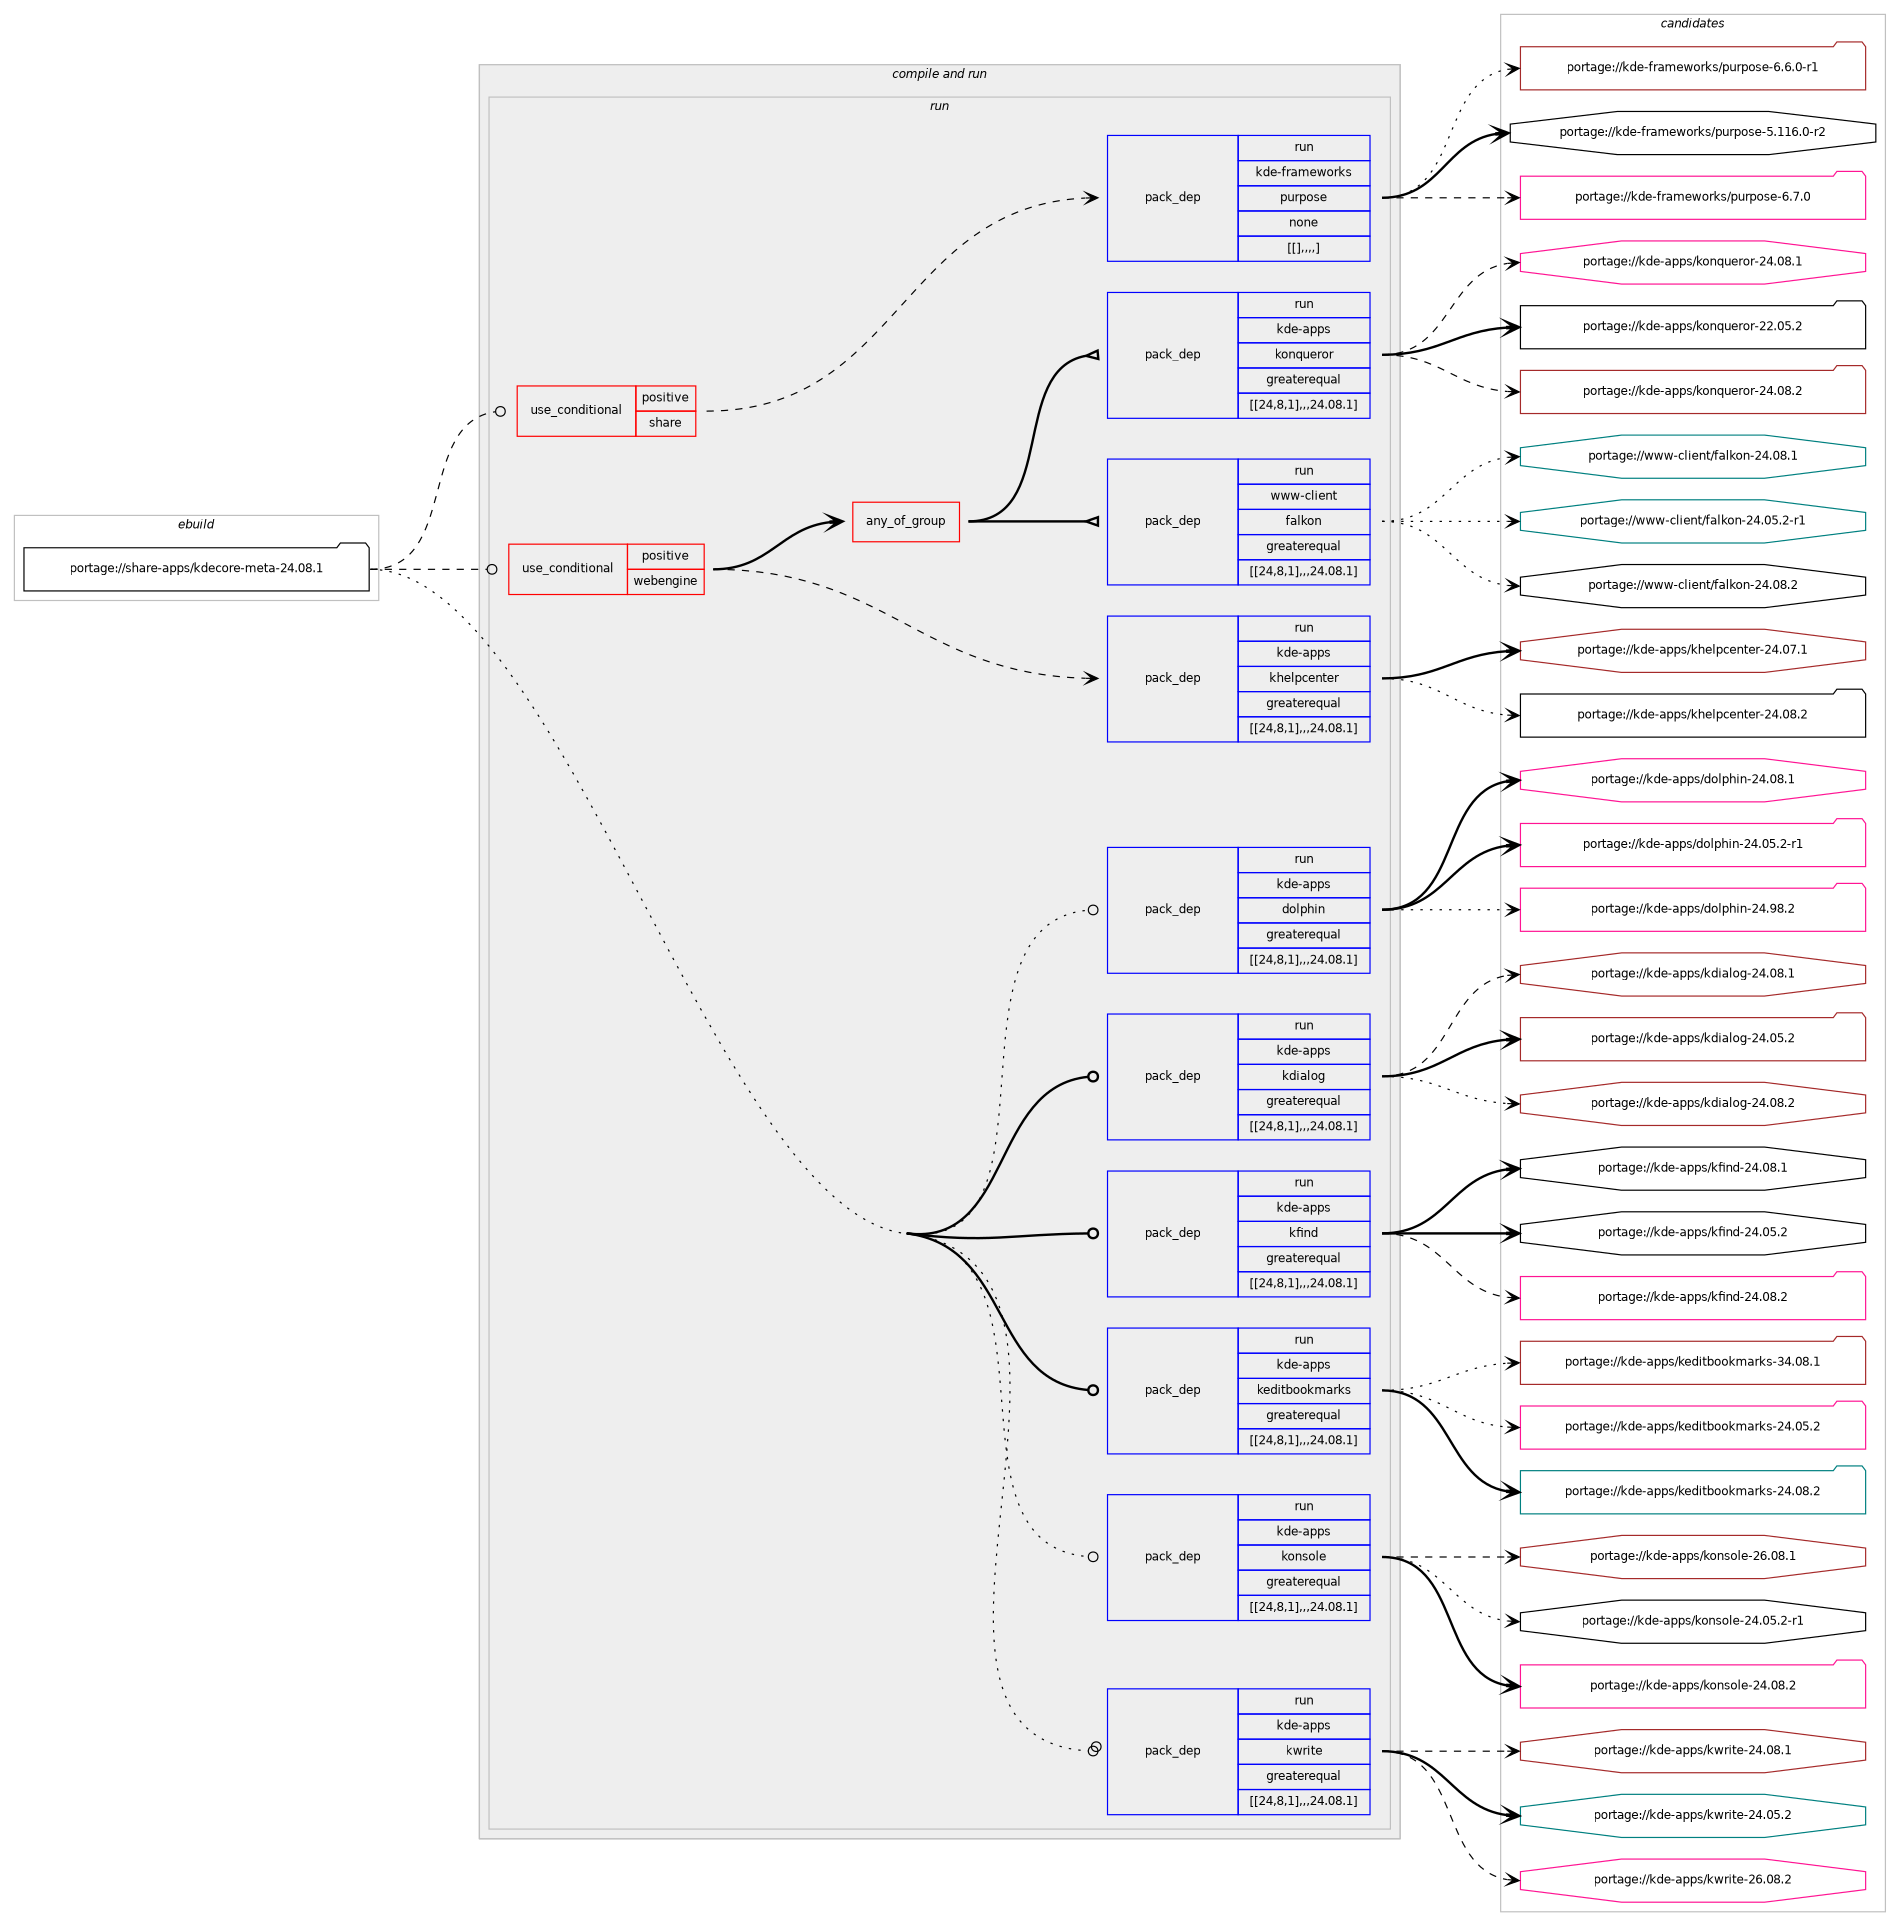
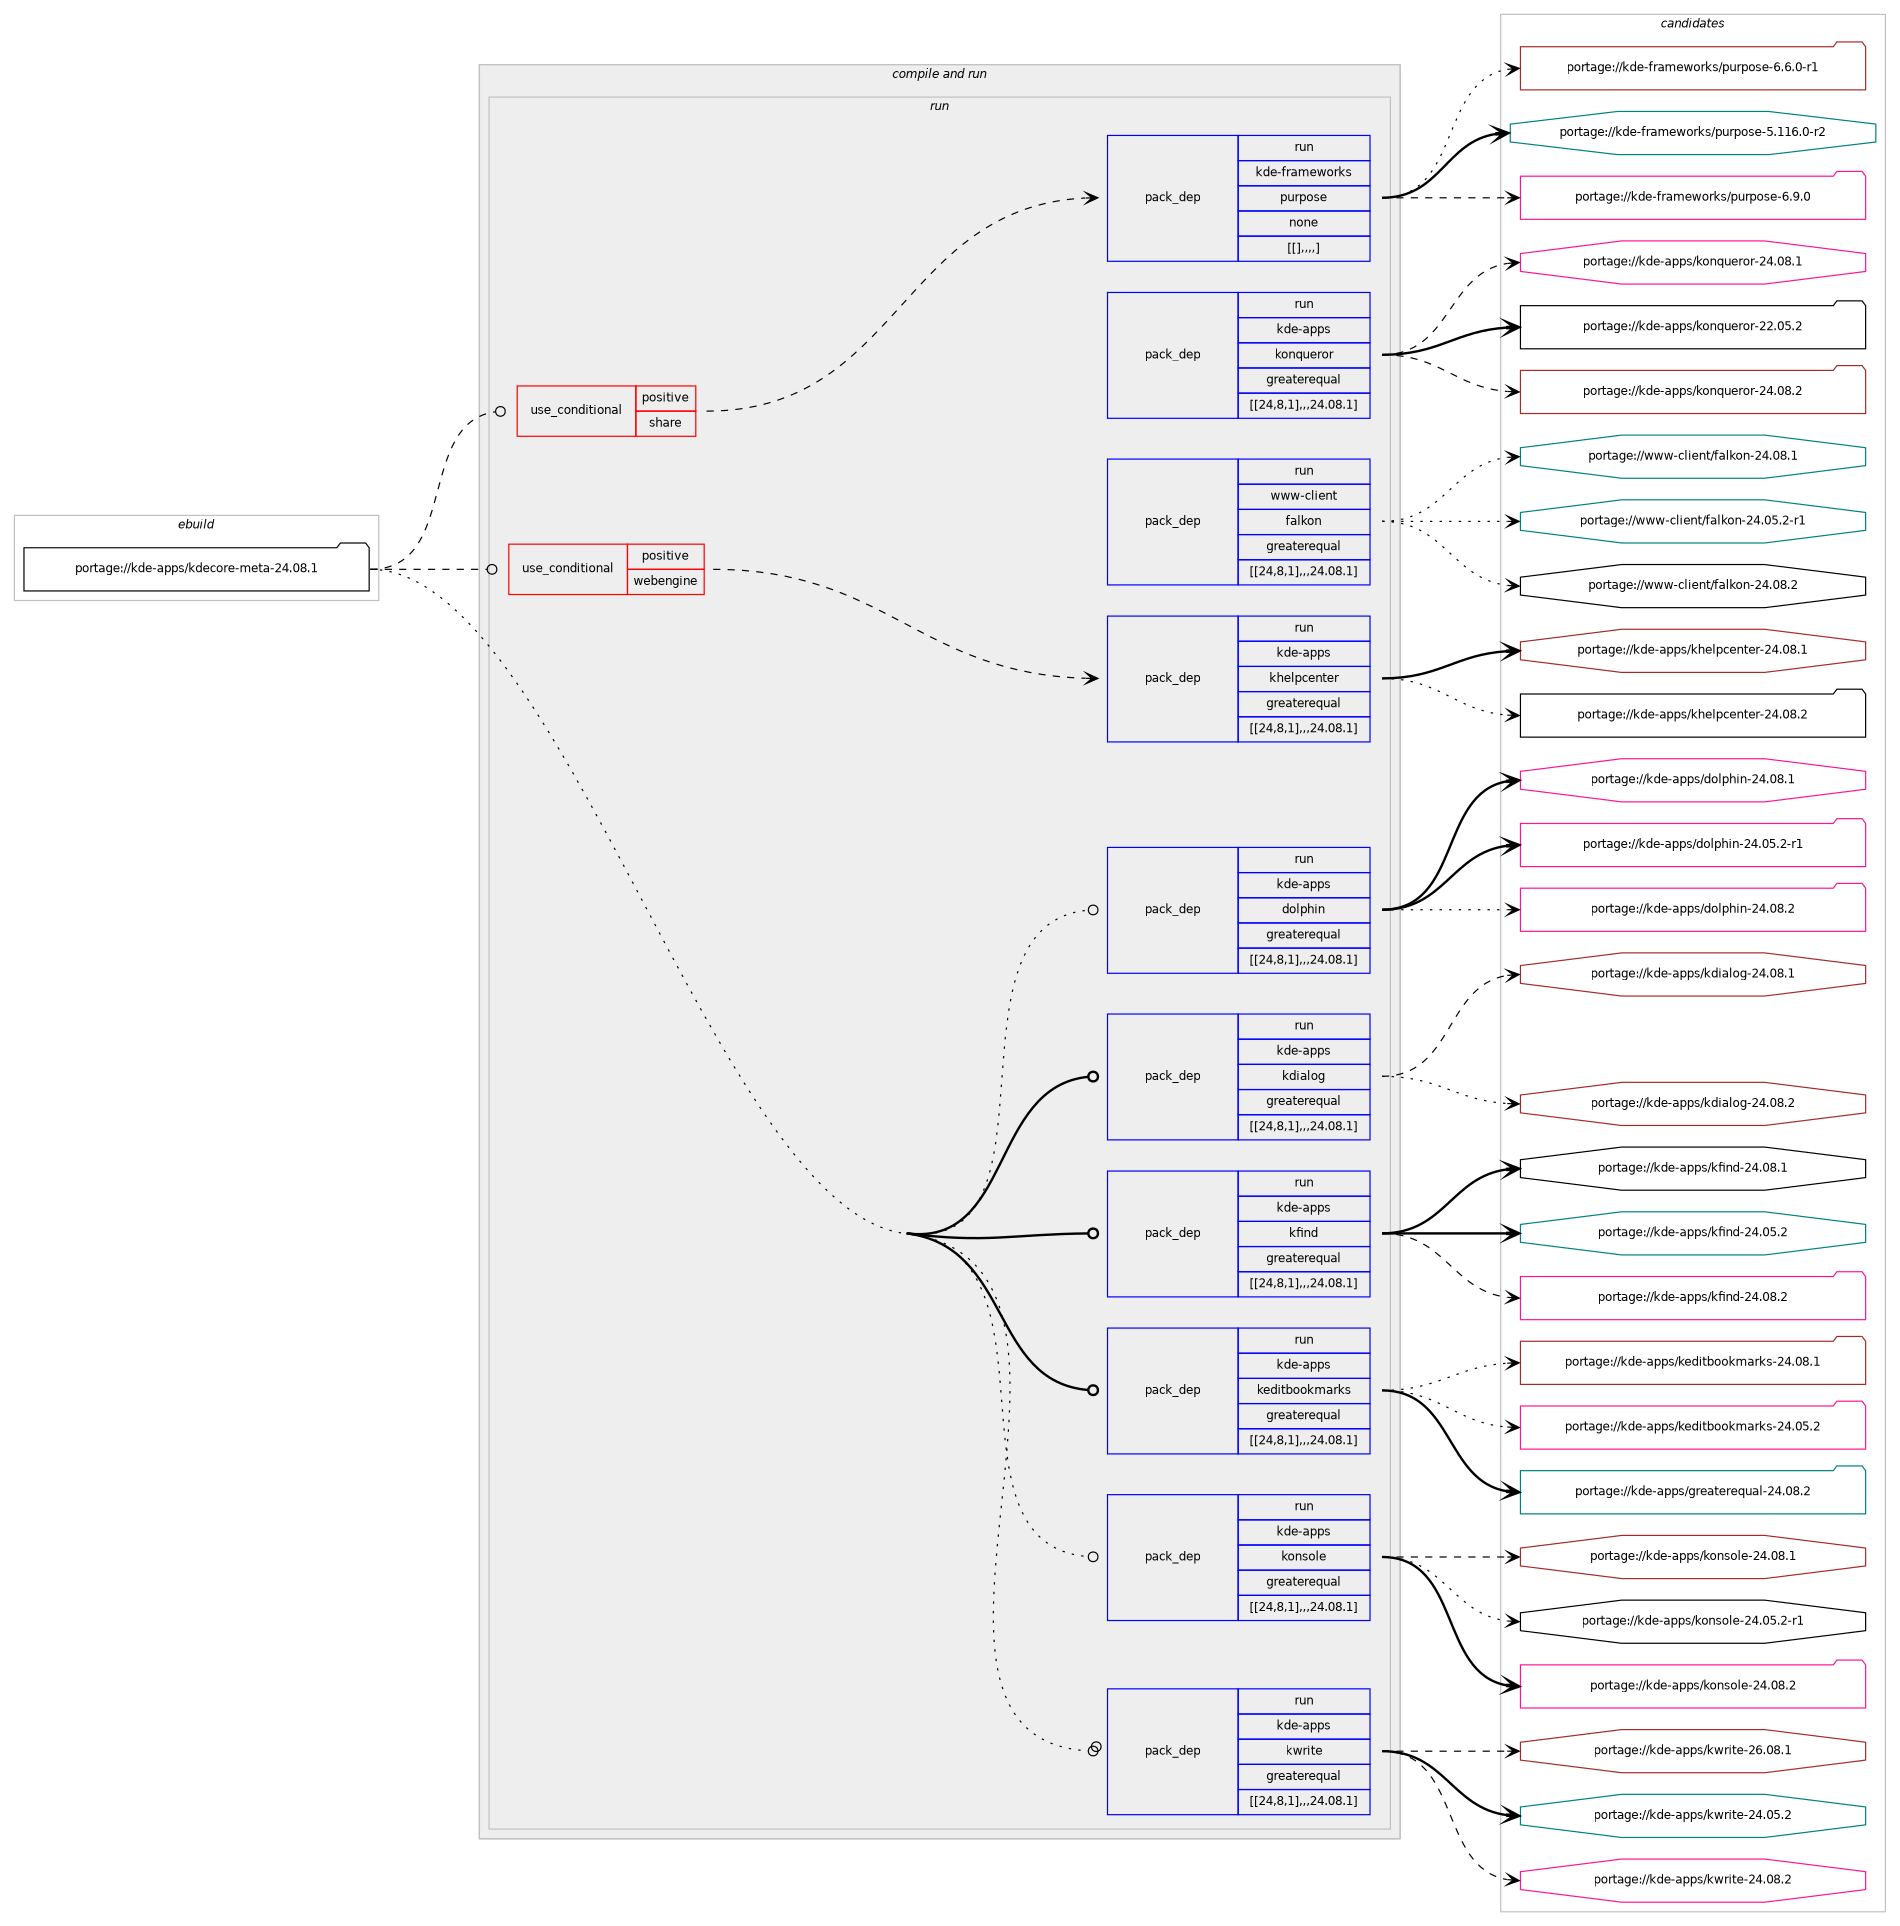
node "portage://kde-frameworks/purpose-5.116.0-r2": color black -> teal
node "portage://kde-frameworks/purpose-6.7.0": label "portage://kde-frameworks/purpose-6.7.0" -> "portage://kde-frameworks/purpose-6.9.0"
node "any_of_group": removed
node "portage://share-apps/kdecore-meta-24.08.1": label "portage://share-apps/kdecore-meta-24.08.1" -> "portage://kde-apps/kdecore-meta-24.08.1"
node "portage://kde-apps/khelpcenter-24.07.1": label "portage://kde-apps/khelpcenter-24.07.1" -> "portage://kde-apps/khelpcenter-24.08.1"
node "portage://kde-apps/dolphin-24.98.2": label "portage://kde-apps/dolphin-24.98.2" -> "portage://kde-apps/dolphin-24.08.2"
node "portage://kde-apps/kdialog-24.05.2": removed
node "portage://kde-apps/kfind-24.05.2": color black -> teal
node "portage://kde-apps/keditbookmarks-34.08.1": label "portage://kde-apps/keditbookmarks-34.08.1" -> "portage://kde-apps/keditbookmarks-24.08.1"
node "portage://kde-apps/keditbookmarks-24.08.2": label "portage://kde-apps/keditbookmarks-24.08.2" -> "portage://kde-apps/greaterequal-24.08.2"
node "portage://kde-apps/konsole-26.08.1": label "portage://kde-apps/konsole-26.08.1" -> "portage://kde-apps/konsole-24.08.1"
node "portage://kde-apps/kwrite-24.08.1": label "portage://kde-apps/kwrite-24.08.1" -> "portage://kde-apps/kwrite-26.08.1"
node "portage://kde-apps/kwrite-26.08.2": label "portage://kde-apps/kwrite-26.08.2" -> "portage://kde-apps/kwrite-24.08.2"
